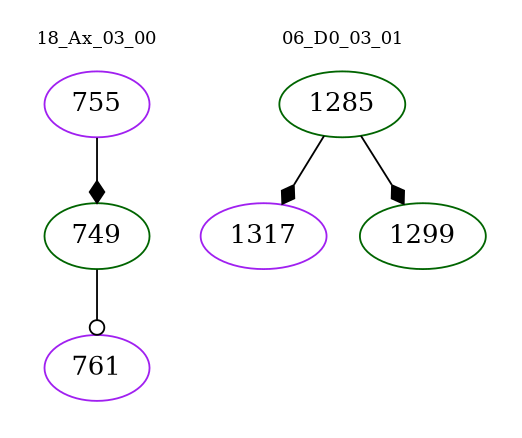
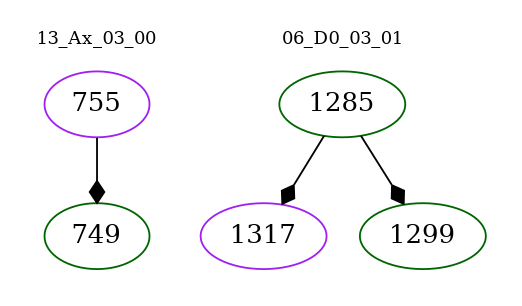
cluster "18_Ax_03_00": label "18_Ax_03_00" -> "13_Ax_03_00"
node "761": removed
